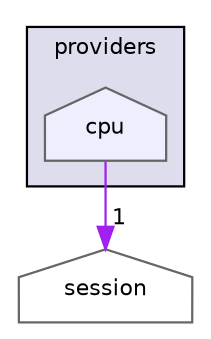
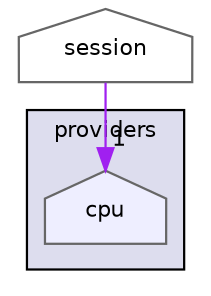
edge "cpu" -> "session": reversed
